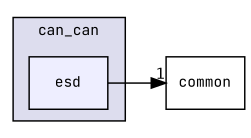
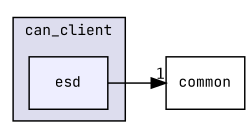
cluster "can_can": label "can_can" -> "can_client"
